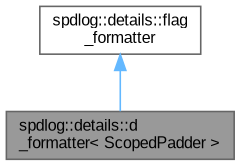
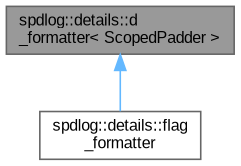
edge "spdlog::details::d _formatter< ScopedPadder >" -> "spdlog::details::flag _formatter": reversed
